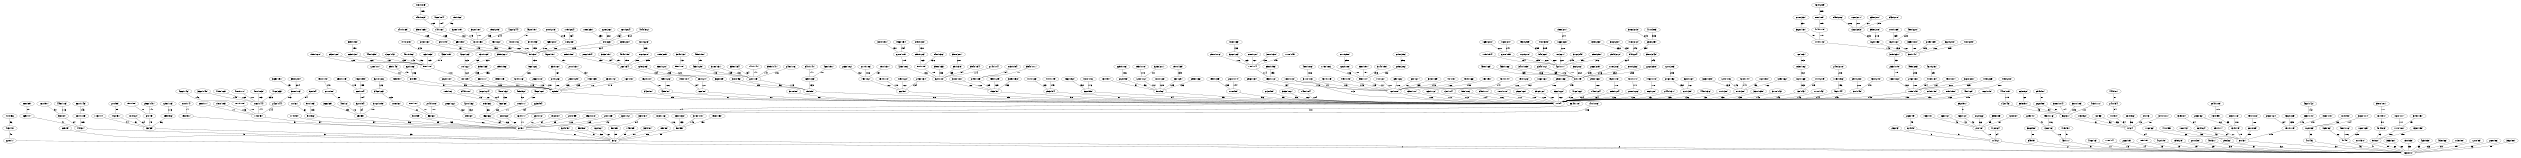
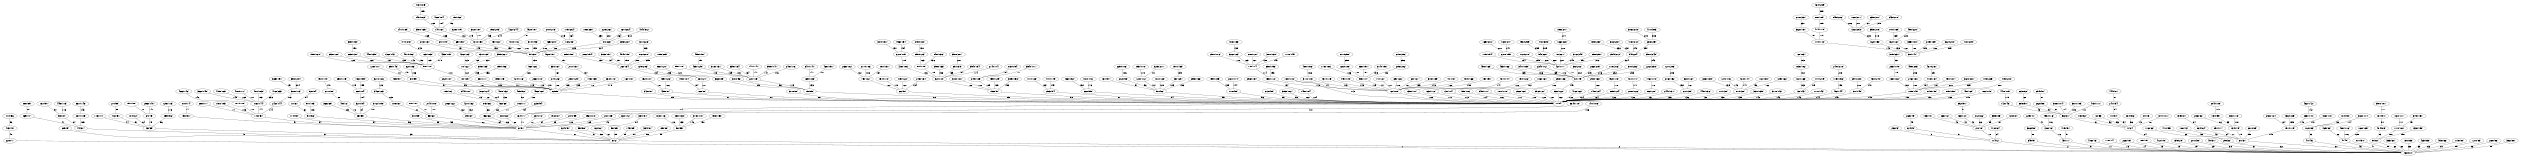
node "384_(137)": removed
node "497_(108)": removed
